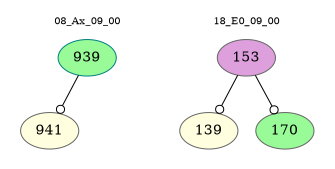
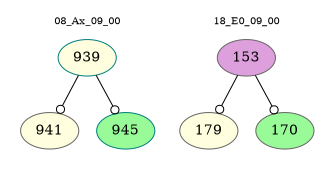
node "939": fillcolor palegreen -> lightyellow
node "945": added
node "139": label "139" -> "179"
